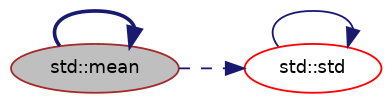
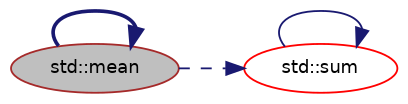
node "std::std": label "std::std" -> "std::sum"
